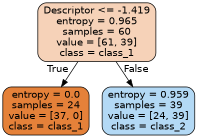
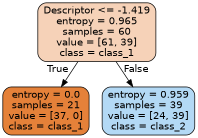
node "entropy = 0.0 samples = 24 value = [37, 0] class = class_1": label "entropy = 0.0 samples = 24 value = [37, 0] class = class_1" -> "entropy = 0.0 samples = 21 value = [37, 0] class = class_1"
